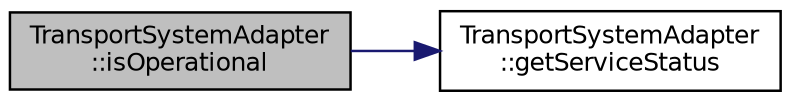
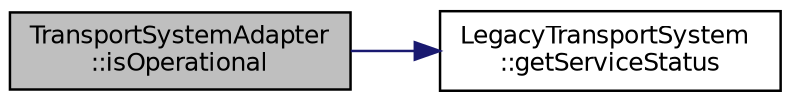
node "TransportSystemAdapter ::getServiceStatus": label "TransportSystemAdapter ::getServiceStatus" -> "LegacyTransportSystem ::getServiceStatus"
